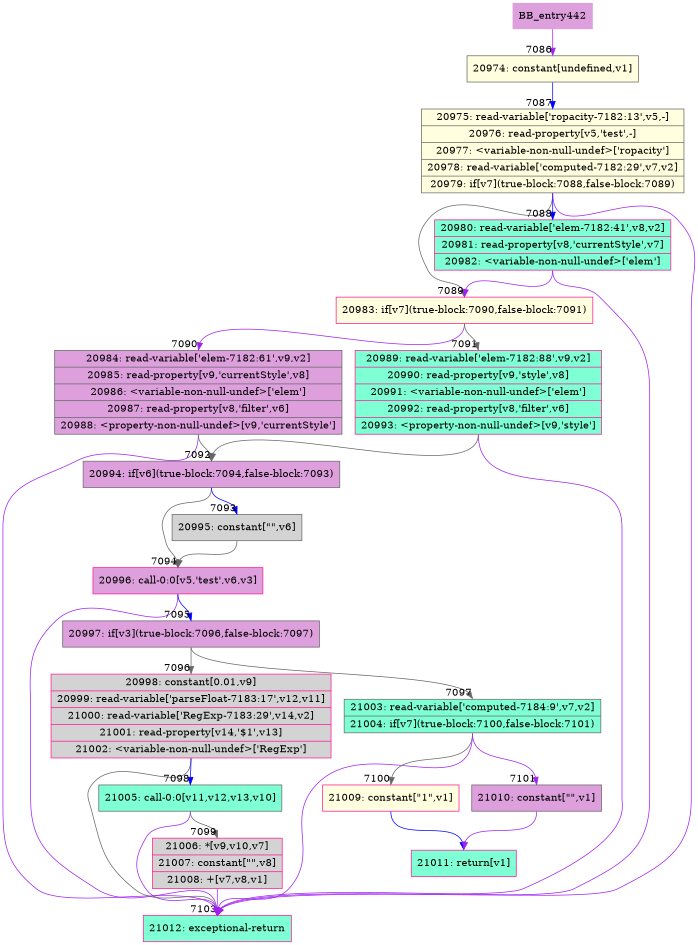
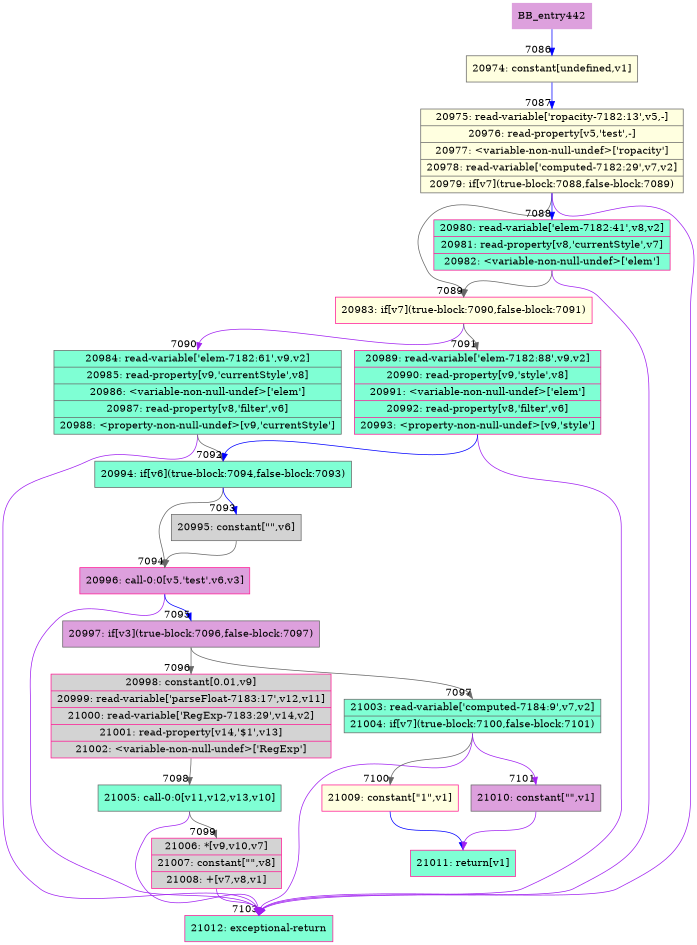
edge "BB_entry442" -> "20974: constant[undefined,v1]": color purple -> blue
edge "20980: read-variable['elem-7182:41',v8,v2]" -> "20983: if[v7](true-block:7090,false-block:7091)": color purple -> gray40
node "20984: read-variable['elem-7182:61',v9,v2]": fillcolor plum -> aquamarine
edge "20989: read-variable['elem-7182:88',v9,v2]" -> "20994: if[v6](true-block:7094,false-block:7093)": color gray40 -> blue
node "20994: if[v6](true-block:7094,false-block:7093)": fillcolor plum -> aquamarine
edge "20998: constant[0.01,v9]" -> "21005: call-0:0[v11,v12,v13,v10]": color blue -> gray40
edge "20998: constant[0.01,v9]" -> "21012: exceptional-return": removed
